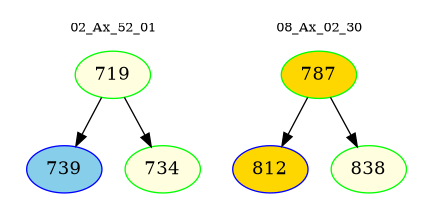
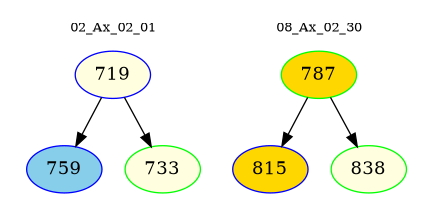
cluster "02_Ax_52_01": label "02_Ax_52_01" -> "02_Ax_02_01"
node "719": color green -> blue
node "739": label "739" -> "759"
node "734": label "734" -> "733"
node "812": label "812" -> "815"
